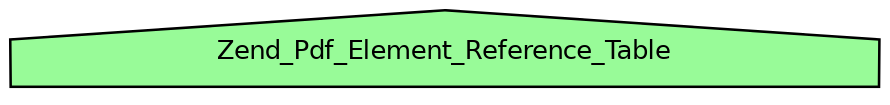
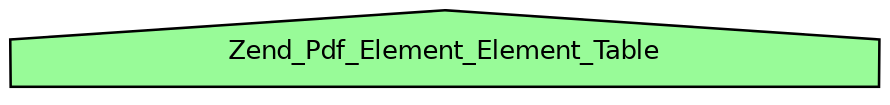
node "Zend_Pdf_Element_Reference_Table": label "Zend_Pdf_Element_Reference_Table" -> "Zend_Pdf_Element_Element_Table"
